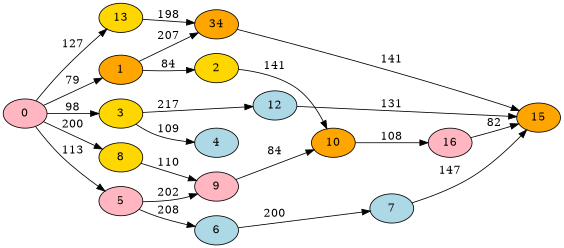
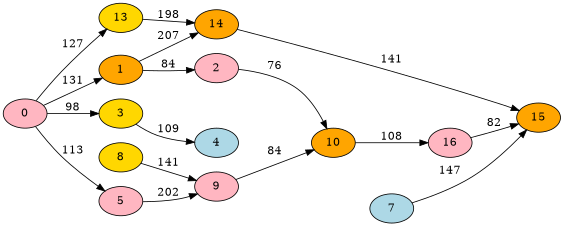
node "34": label "34" -> "14"
edge "2" -> "10": label "141" -> "76"
node "2": fillcolor gold -> lightpink
edge "0" -> "1": label "79" -> "131"
node "12": removed
edge "0" -> "8": removed, label "200"
edge "8" -> "9": label "110" -> "141"
node "6": removed
